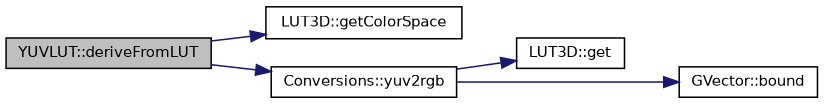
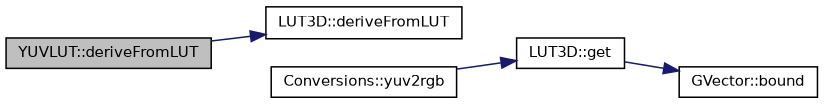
node "LUT3D::getColorSpace": label "LUT3D::getColorSpace" -> "LUT3D::deriveFromLUT"
edge "YUVLUT::deriveFromLUT" -> "Conversions::yuv2rgb": removed
edge "Conversions::yuv2rgb" -> "GVector::bound": now "LUT3D::get" -> "GVector::bound"
